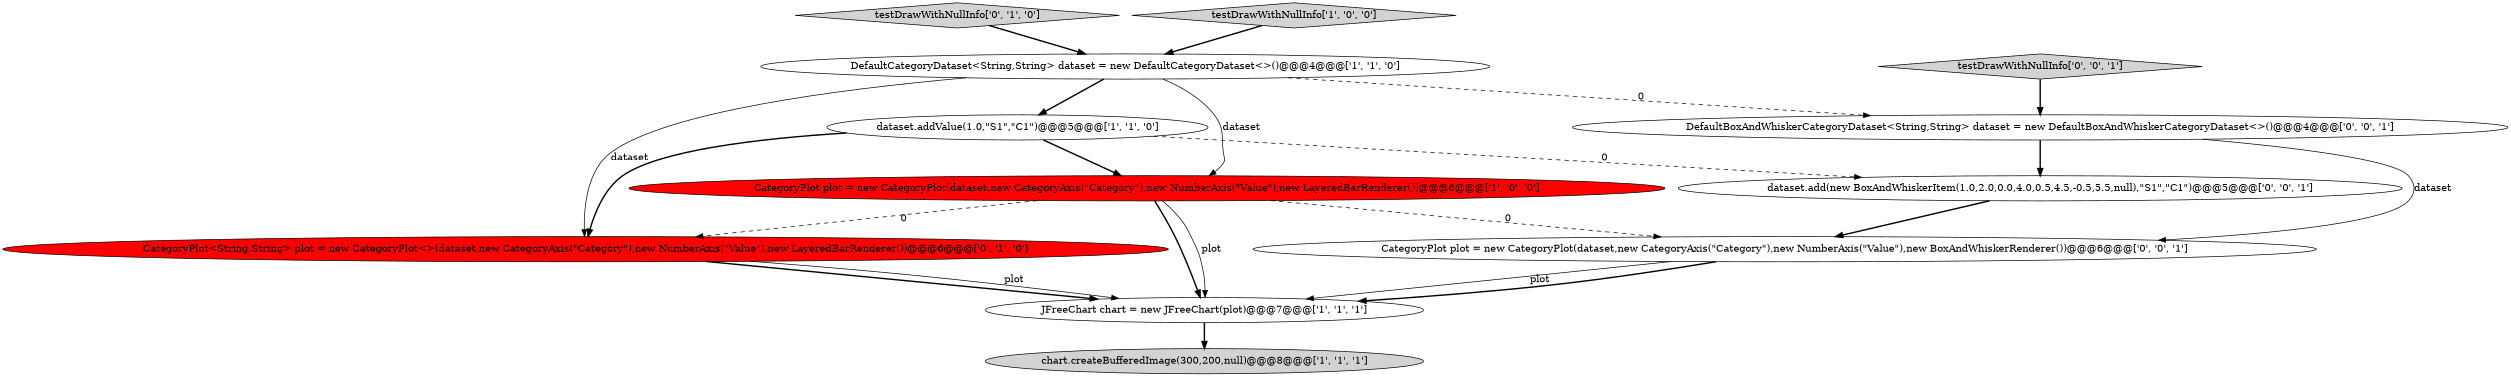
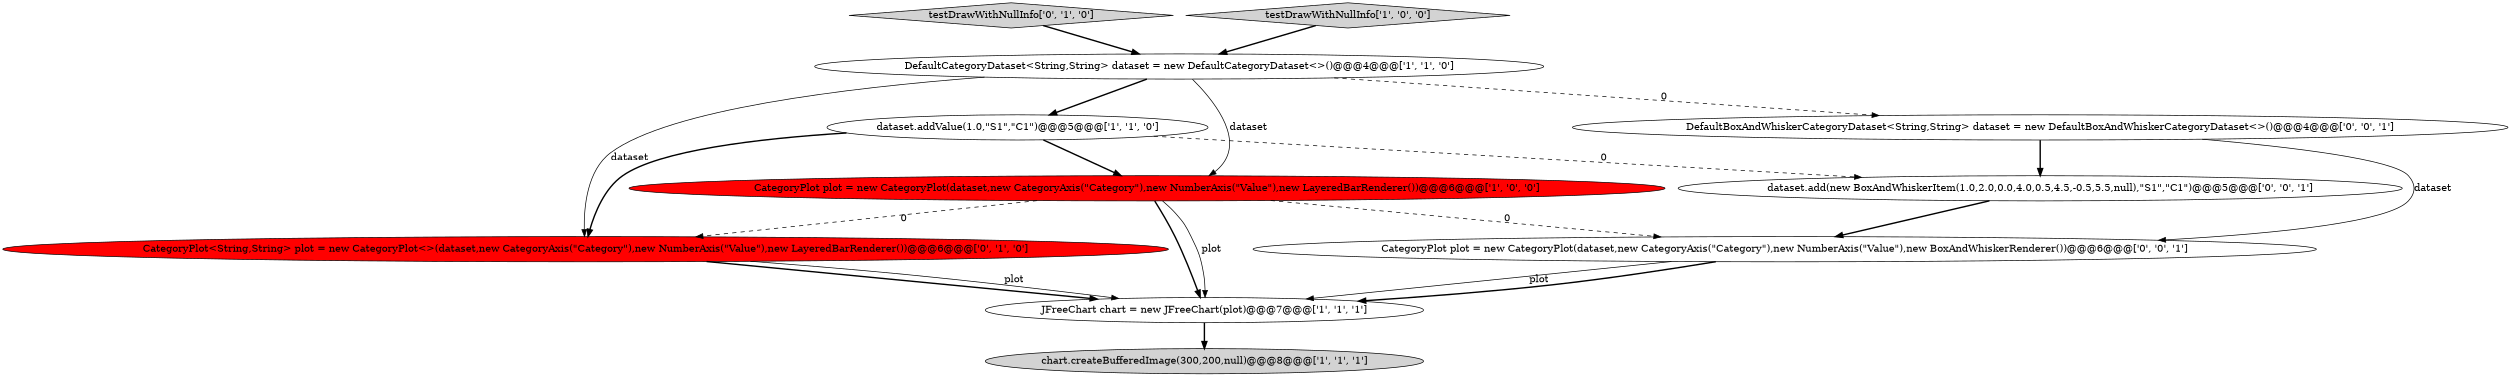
node "testDrawWithNullInfo['0', '0', '1']": removed
